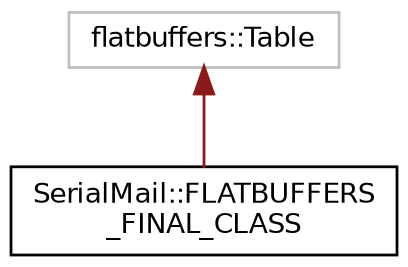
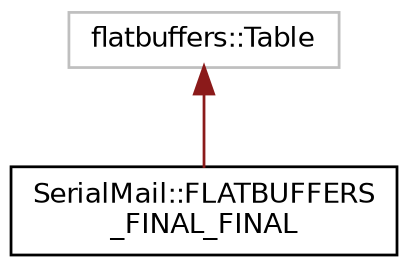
node "SerialMail::FLATBUFFERS _FINAL_CLASS": label "SerialMail::FLATBUFFERS _FINAL_CLASS" -> "SerialMail::FLATBUFFERS _FINAL_FINAL"
